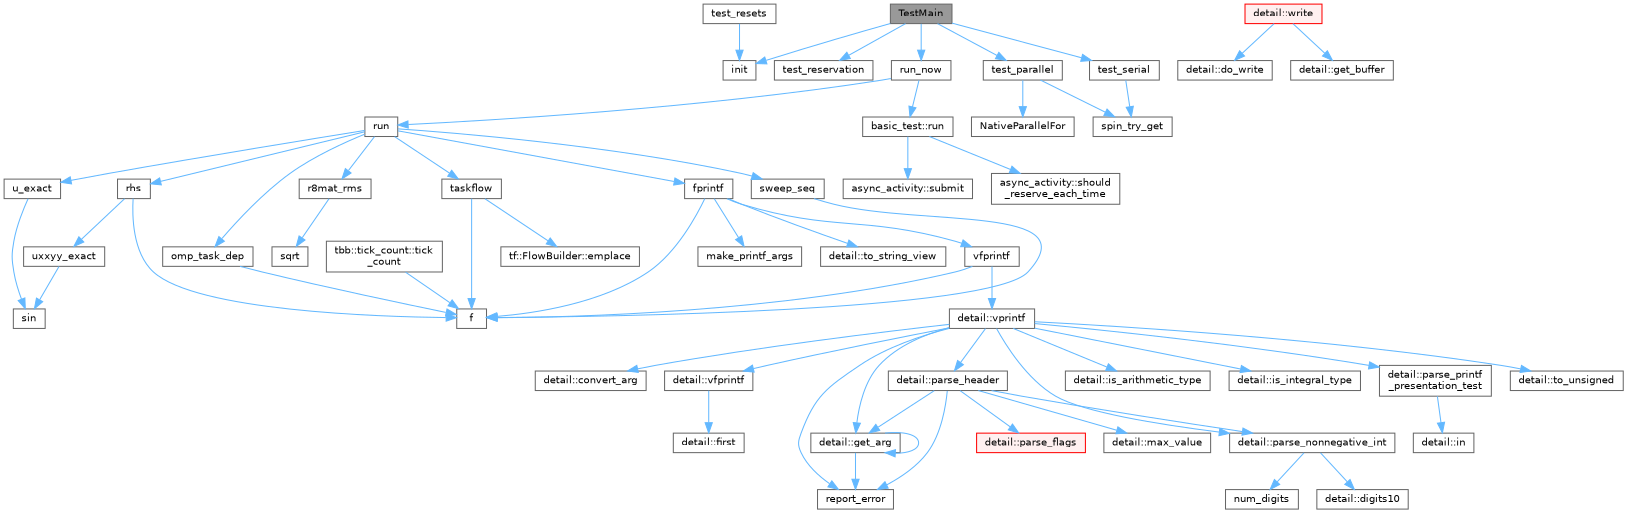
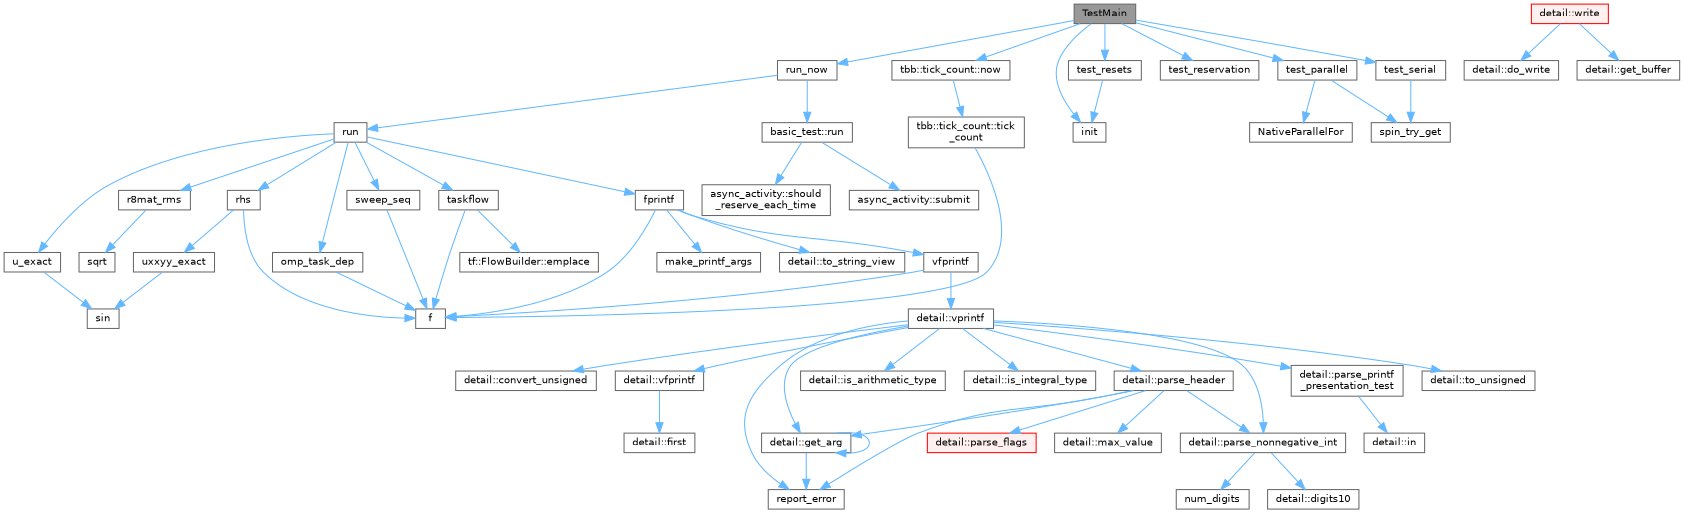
edge "TestMain" -> "test_resets": added
node "tbb::tick_count::now": added
node "detail::convert_arg": label "detail::convert_arg" -> "detail::convert_unsigned"
